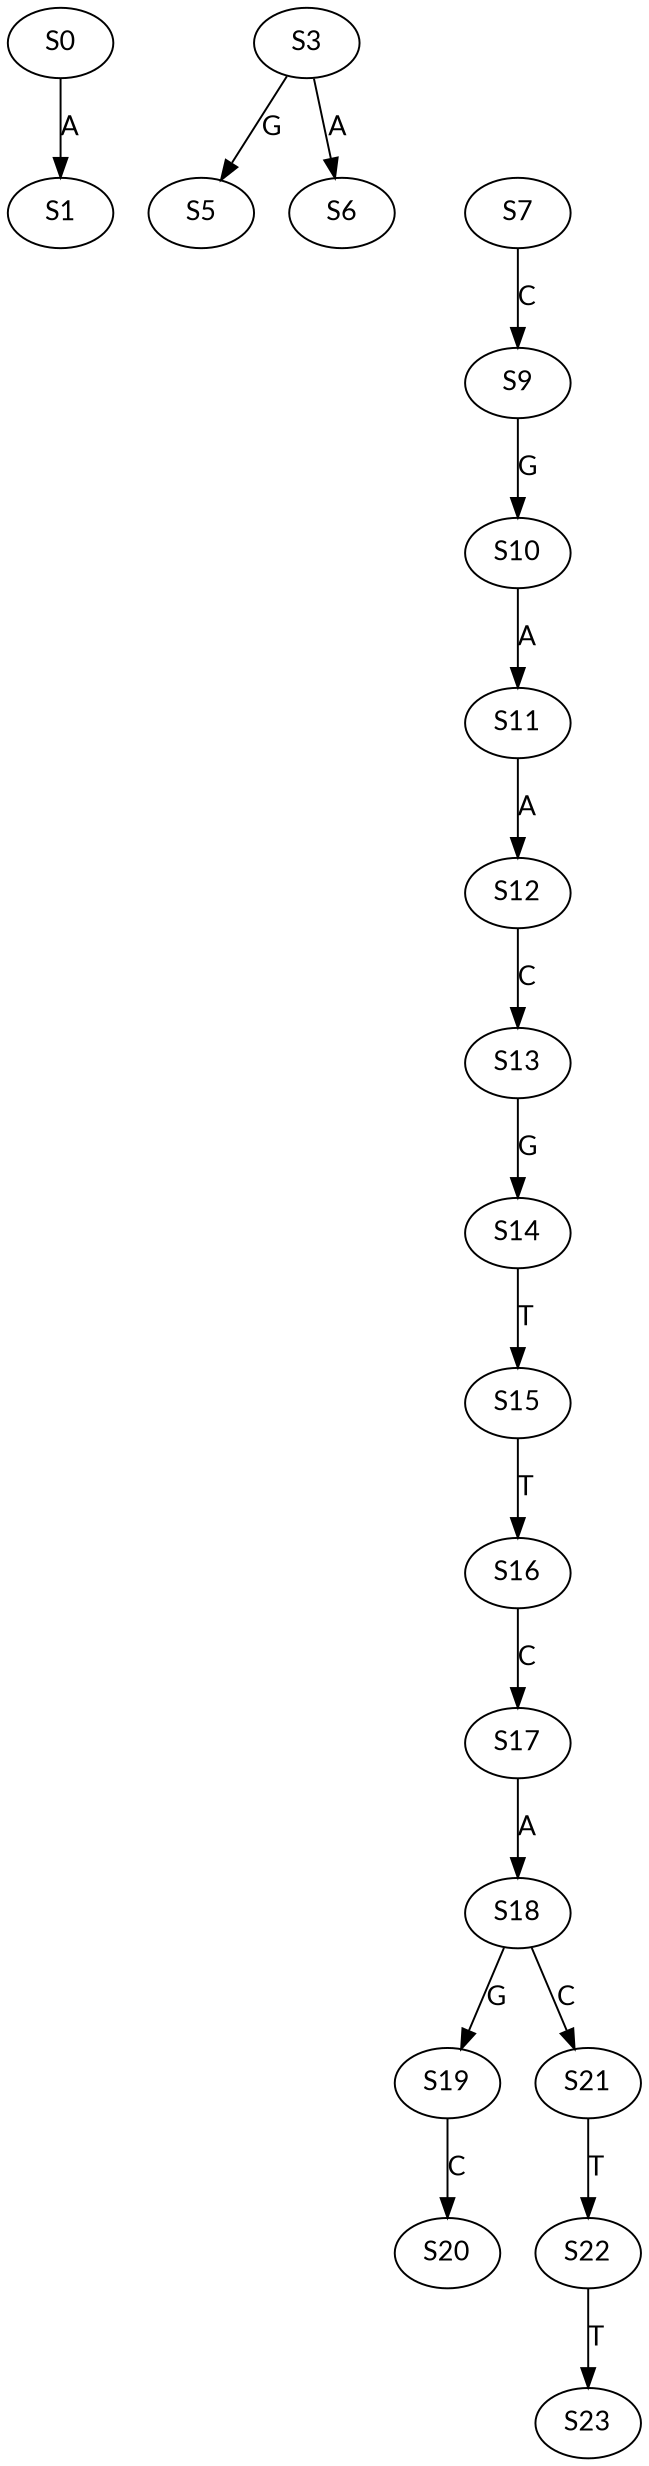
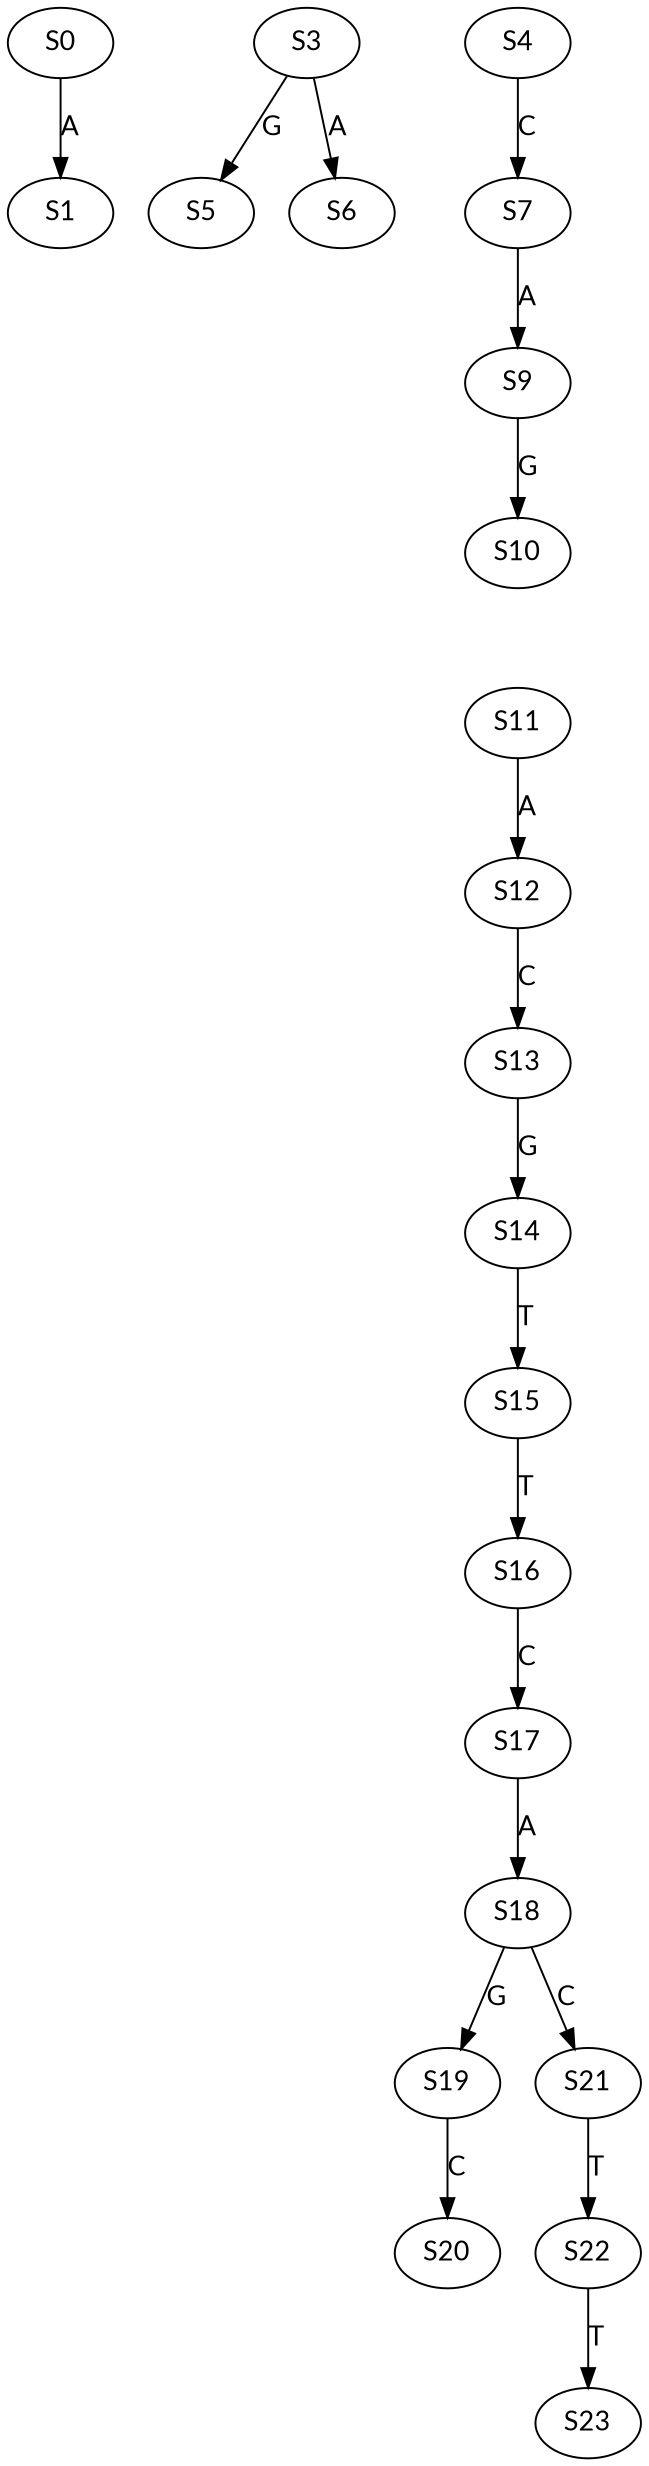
node "S4": added
edge "S7" -> "S9": label "C" -> "A"
edge "S10" -> "S11": removed, label "A"
